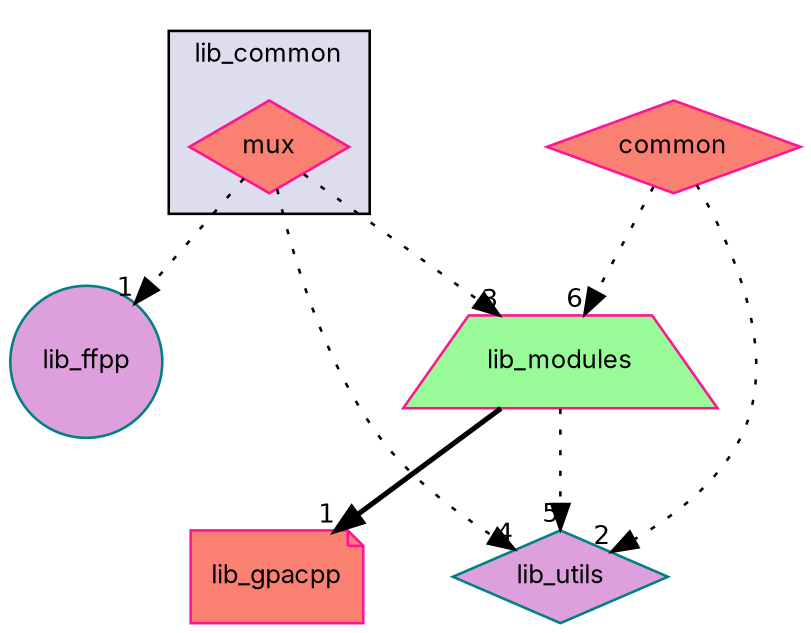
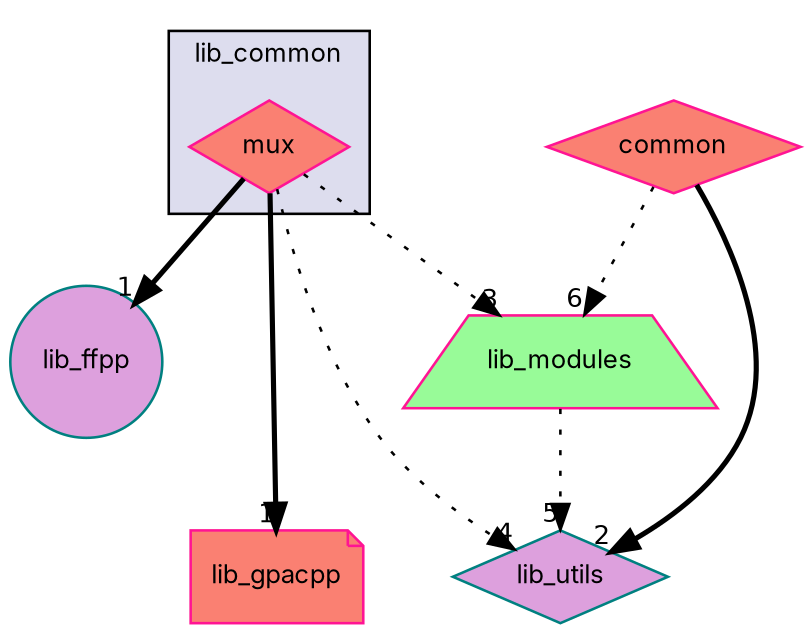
edge "mux" -> "lib_ffpp": style dotted -> bold
edge "common" -> "lib_utils": style dotted -> bold
edge "lib_modules" -> "lib_gpacpp": now "mux" -> "lib_gpacpp"
